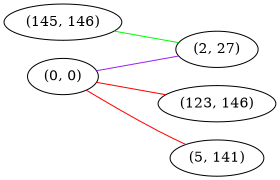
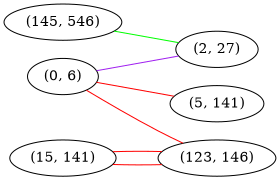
node "(145, 146)": label "(145, 146)" -> "(145, 546)"
node "(0, 0)": label "(0, 0)" -> "(0, 6)"
node "(15, 141)": added
